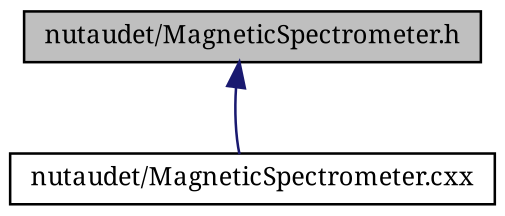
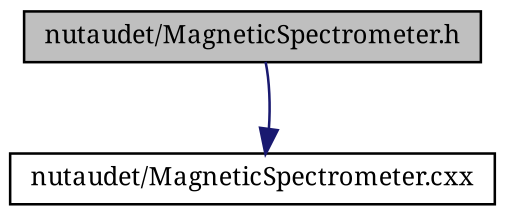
edge "nutaudet/MagneticSpectrometer.cxx" -> "nutaudet/MagneticSpectrometer.h": reversed
